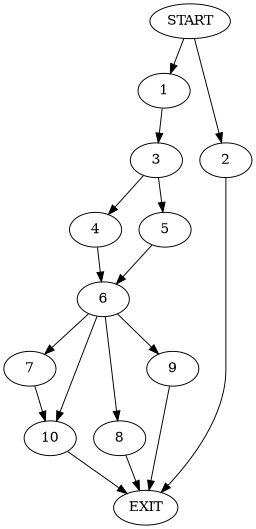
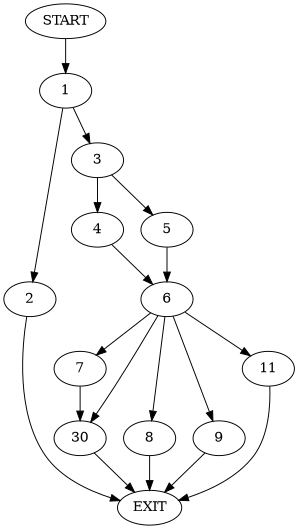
edge "START" -> "2": now "1" -> "2"
node "11": added
node "10": label "10" -> "30"
